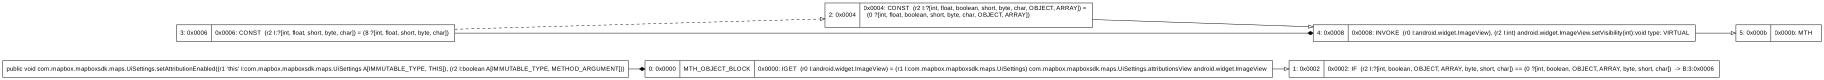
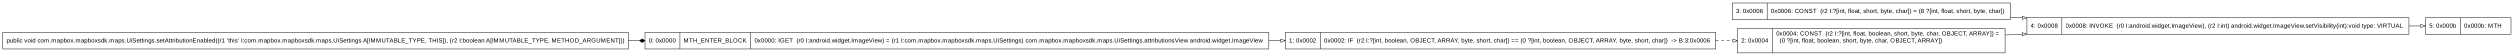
edge "3: 0x0006" -> "2: 0x0004": now "1: 0x0002" -> "2: 0x0004"
edge "3: 0x0006" -> "4: 0x0008": arrowhead diamond -> onormal
node "0: 0x0000": text "MTH_OBJECT_BLOCK" -> "MTH_ENTER_BLOCK"
